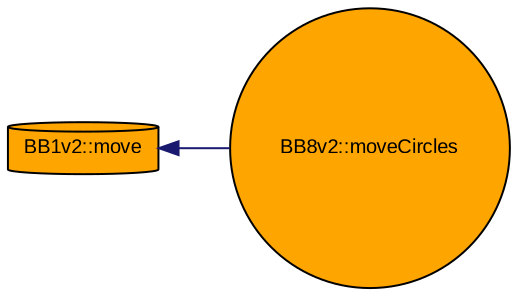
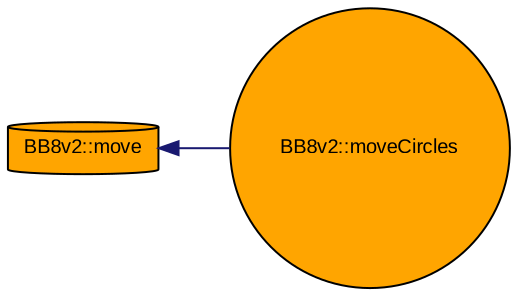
node "BB1v2::move": label "BB1v2::move" -> "BB8v2::move"
